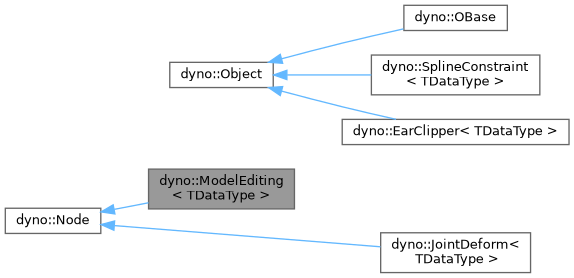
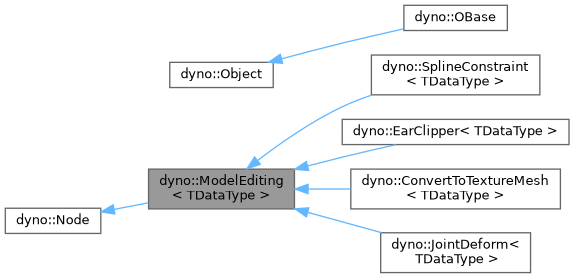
edge "dyno::SplineConstraint < TDataType >" -> "dyno::Object": now "dyno::SplineConstraint < TDataType >" -> "dyno::ModelEditing < TDataType >"
edge "dyno::EarClipper< TDataType >" -> "dyno::Object": now "dyno::EarClipper< TDataType >" -> "dyno::ModelEditing < TDataType >"
node "dyno::ConvertToTextureMesh < TDataType >": added
edge "dyno::JointDeform< TDataType >" -> "dyno::Node": now "dyno::JointDeform< TDataType >" -> "dyno::ModelEditing < TDataType >"
